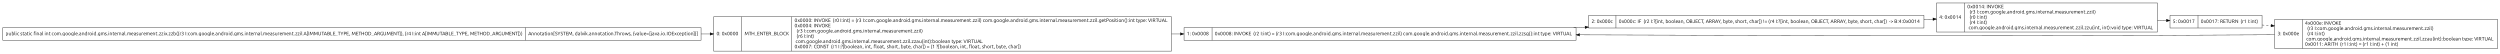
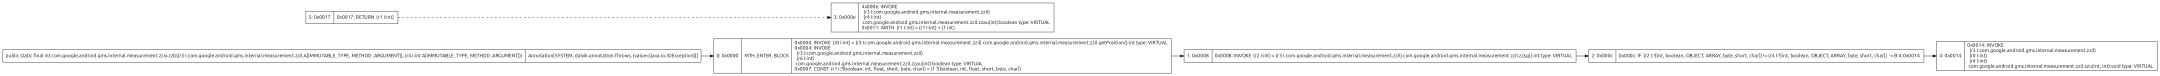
edge "4: 0x0014" -> "5: 0x0017": removed
edge "3: 0x000e" -> "1: 0x0008": removed
